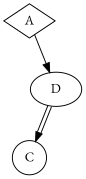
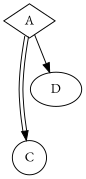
edge "D" -> "C": now "A" -> "C"
